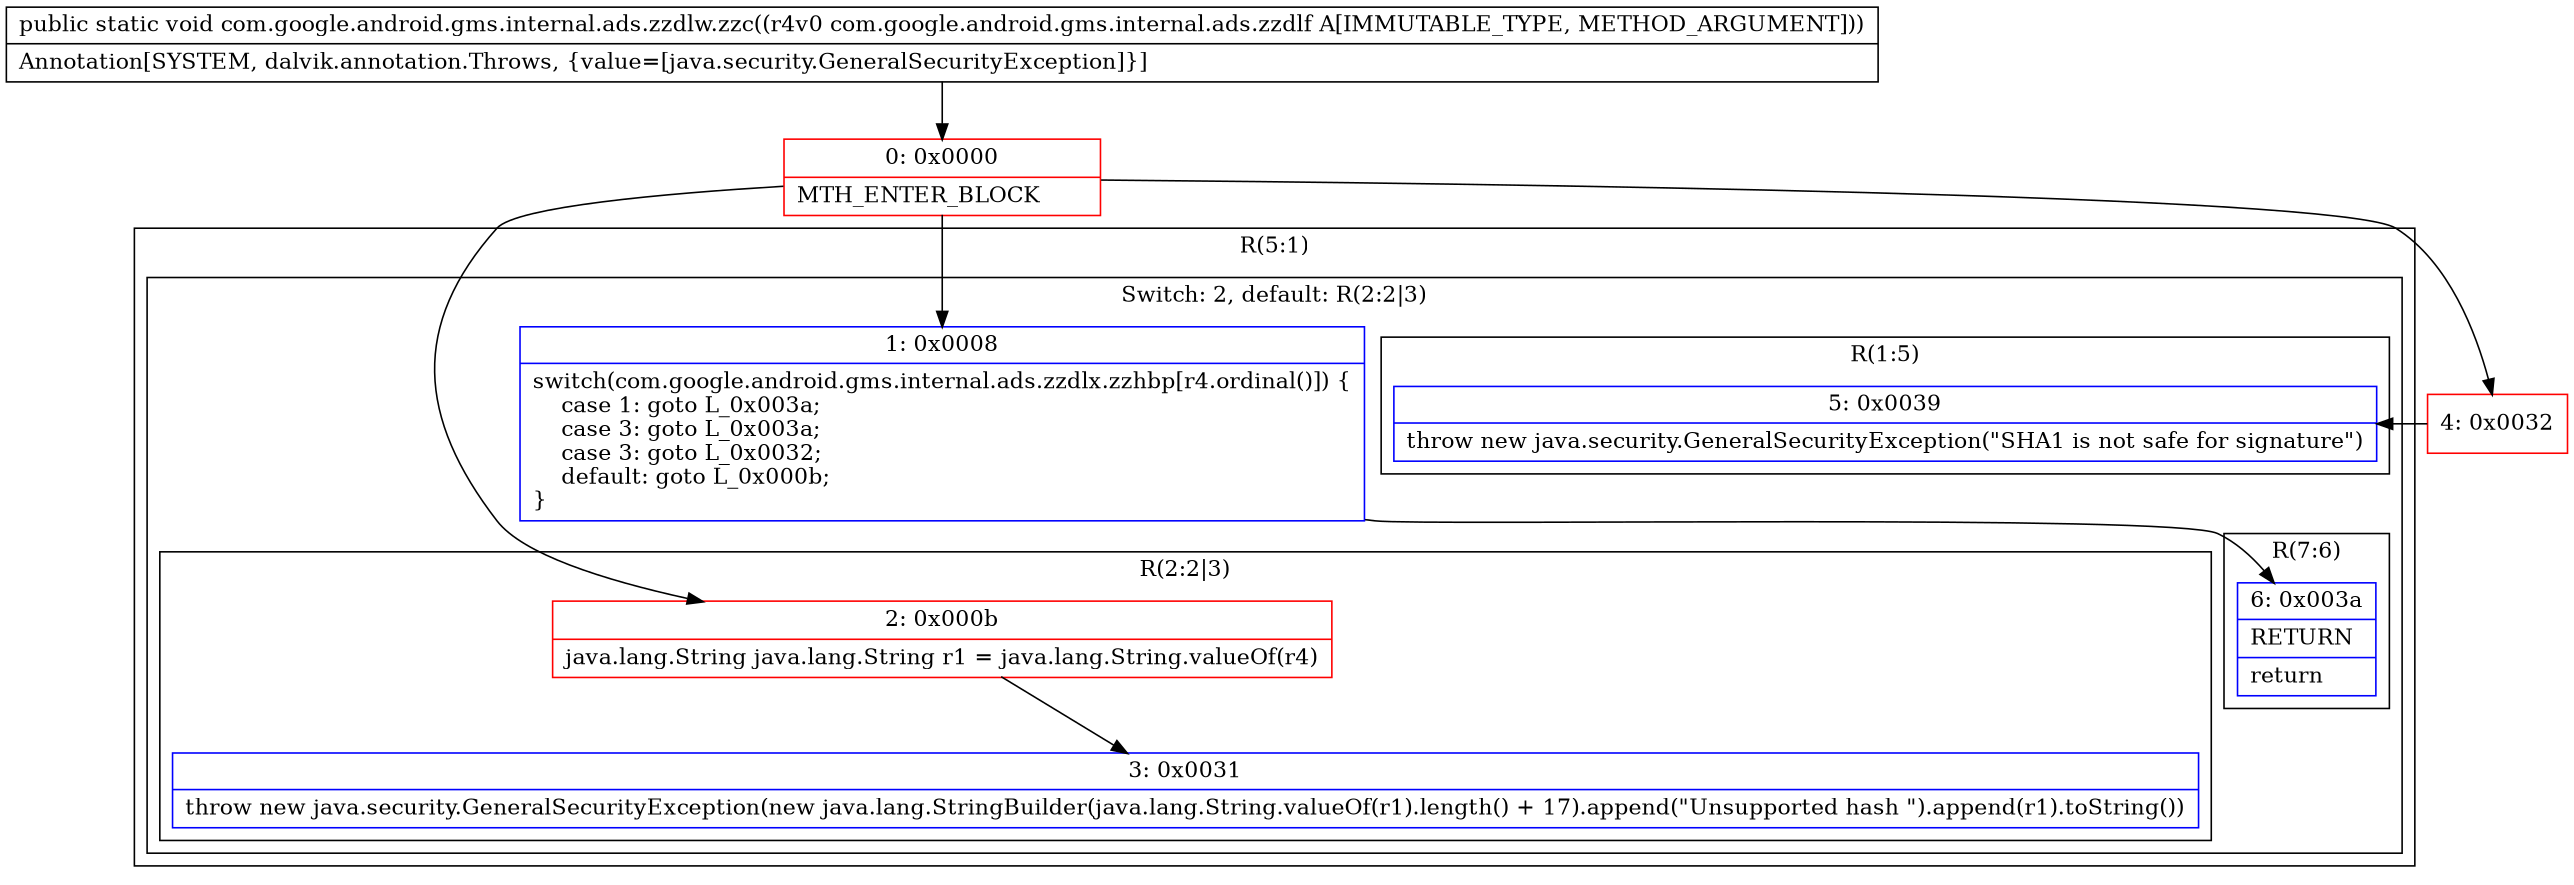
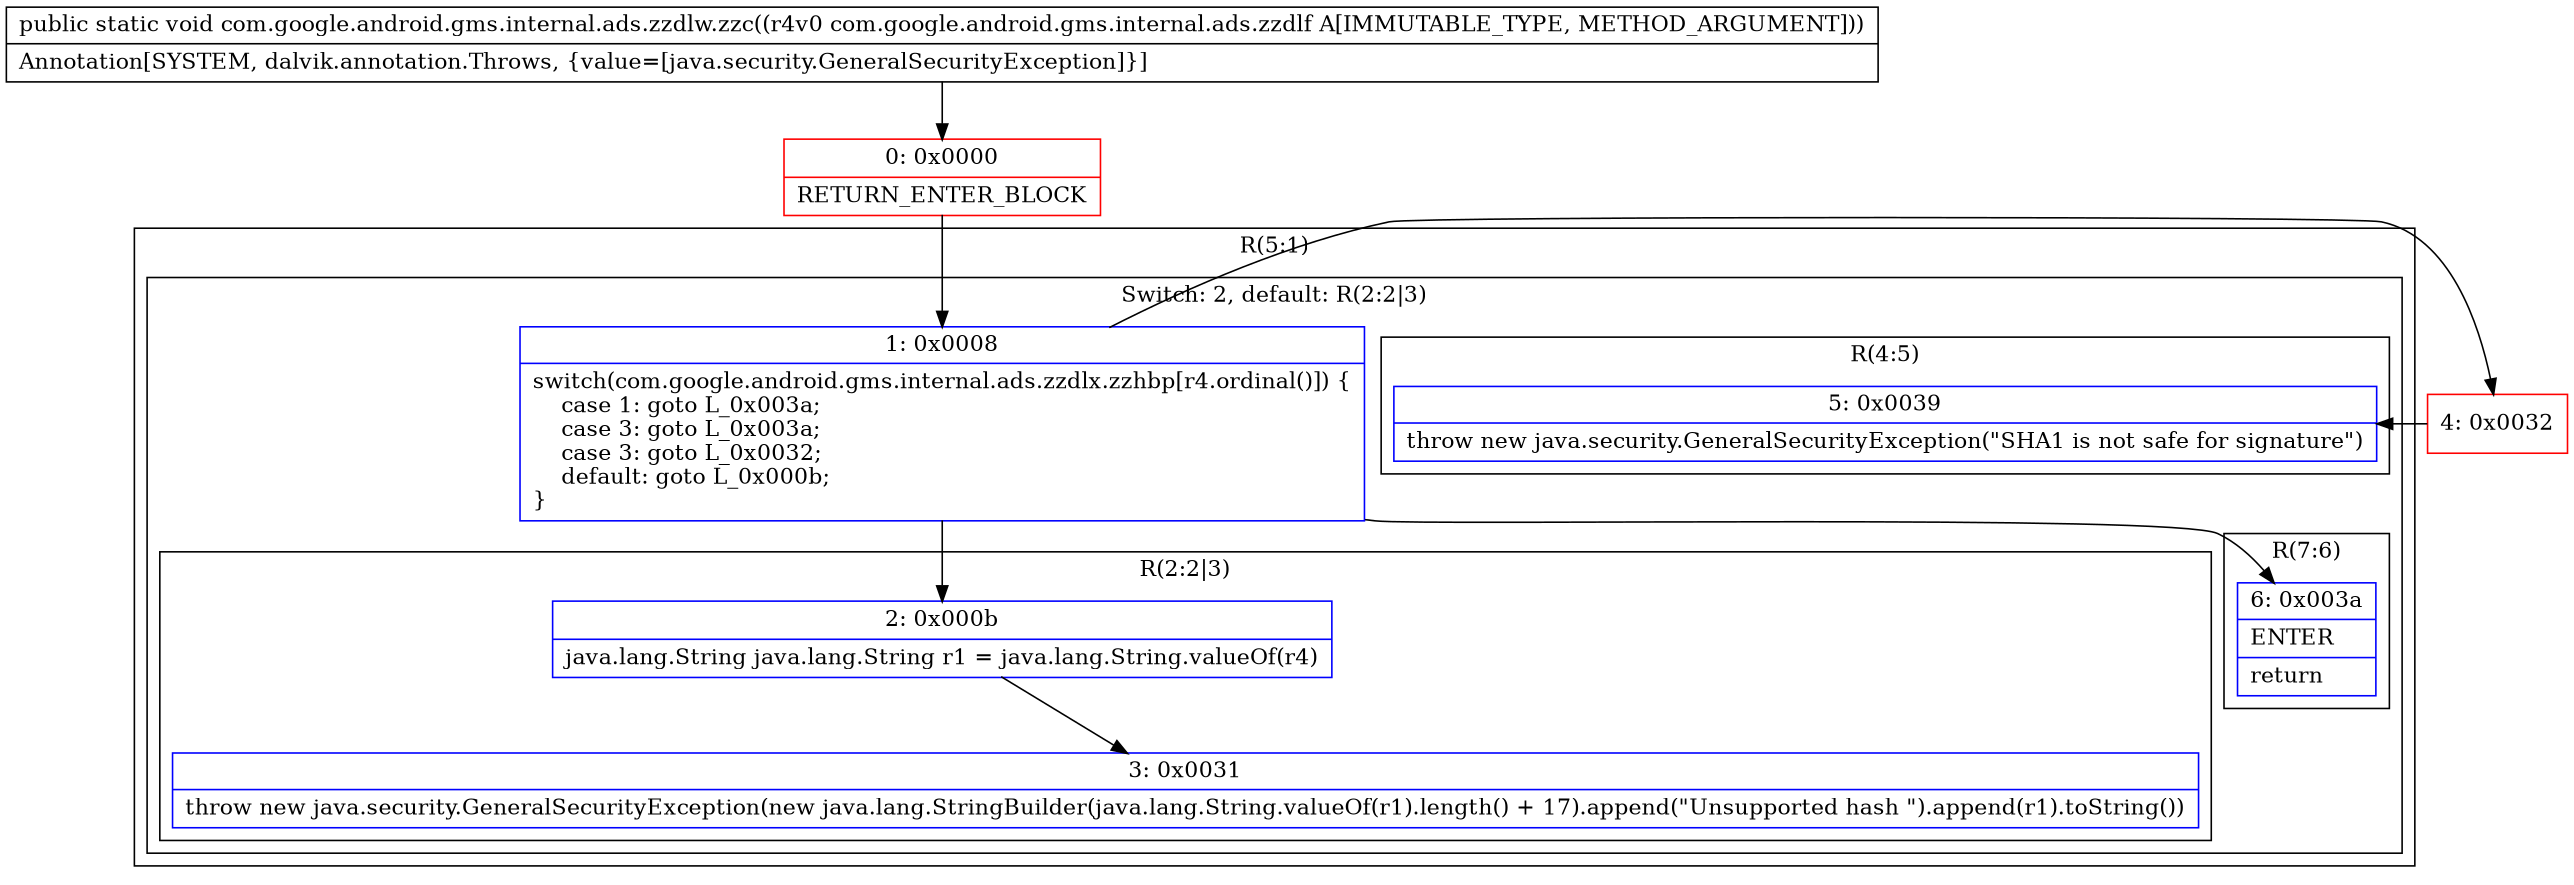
edge "0: 0x0000" -> "4: 0x0032": now "1: 0x0008" -> "4: 0x0032"
node "0: 0x0000": text "MTH_ENTER_BLOCK" -> "RETURN_ENTER_BLOCK"
edge "0: 0x0000" -> "2: 0x000b": now "1: 0x0008" -> "2: 0x000b"
cluster "R(1:5)": label "R(1:5)" -> "R(4:5)"
node "6: 0x003a": text "RETURN" -> "ENTER"
node "2: 0x000b": color red -> blue
